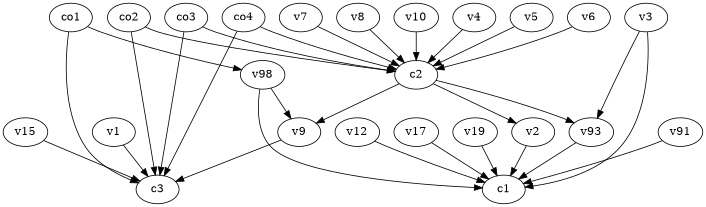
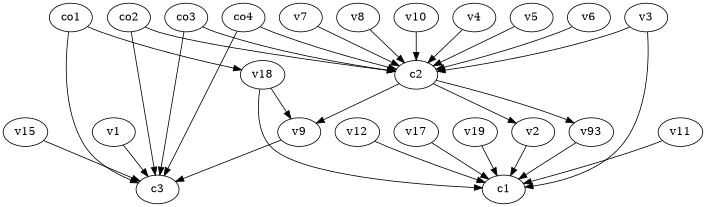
edge "v3" -> "v93": now "v3" -> "c2"
node "v98": label "v98" -> "v18"
node "v91": label "v91" -> "v11"
